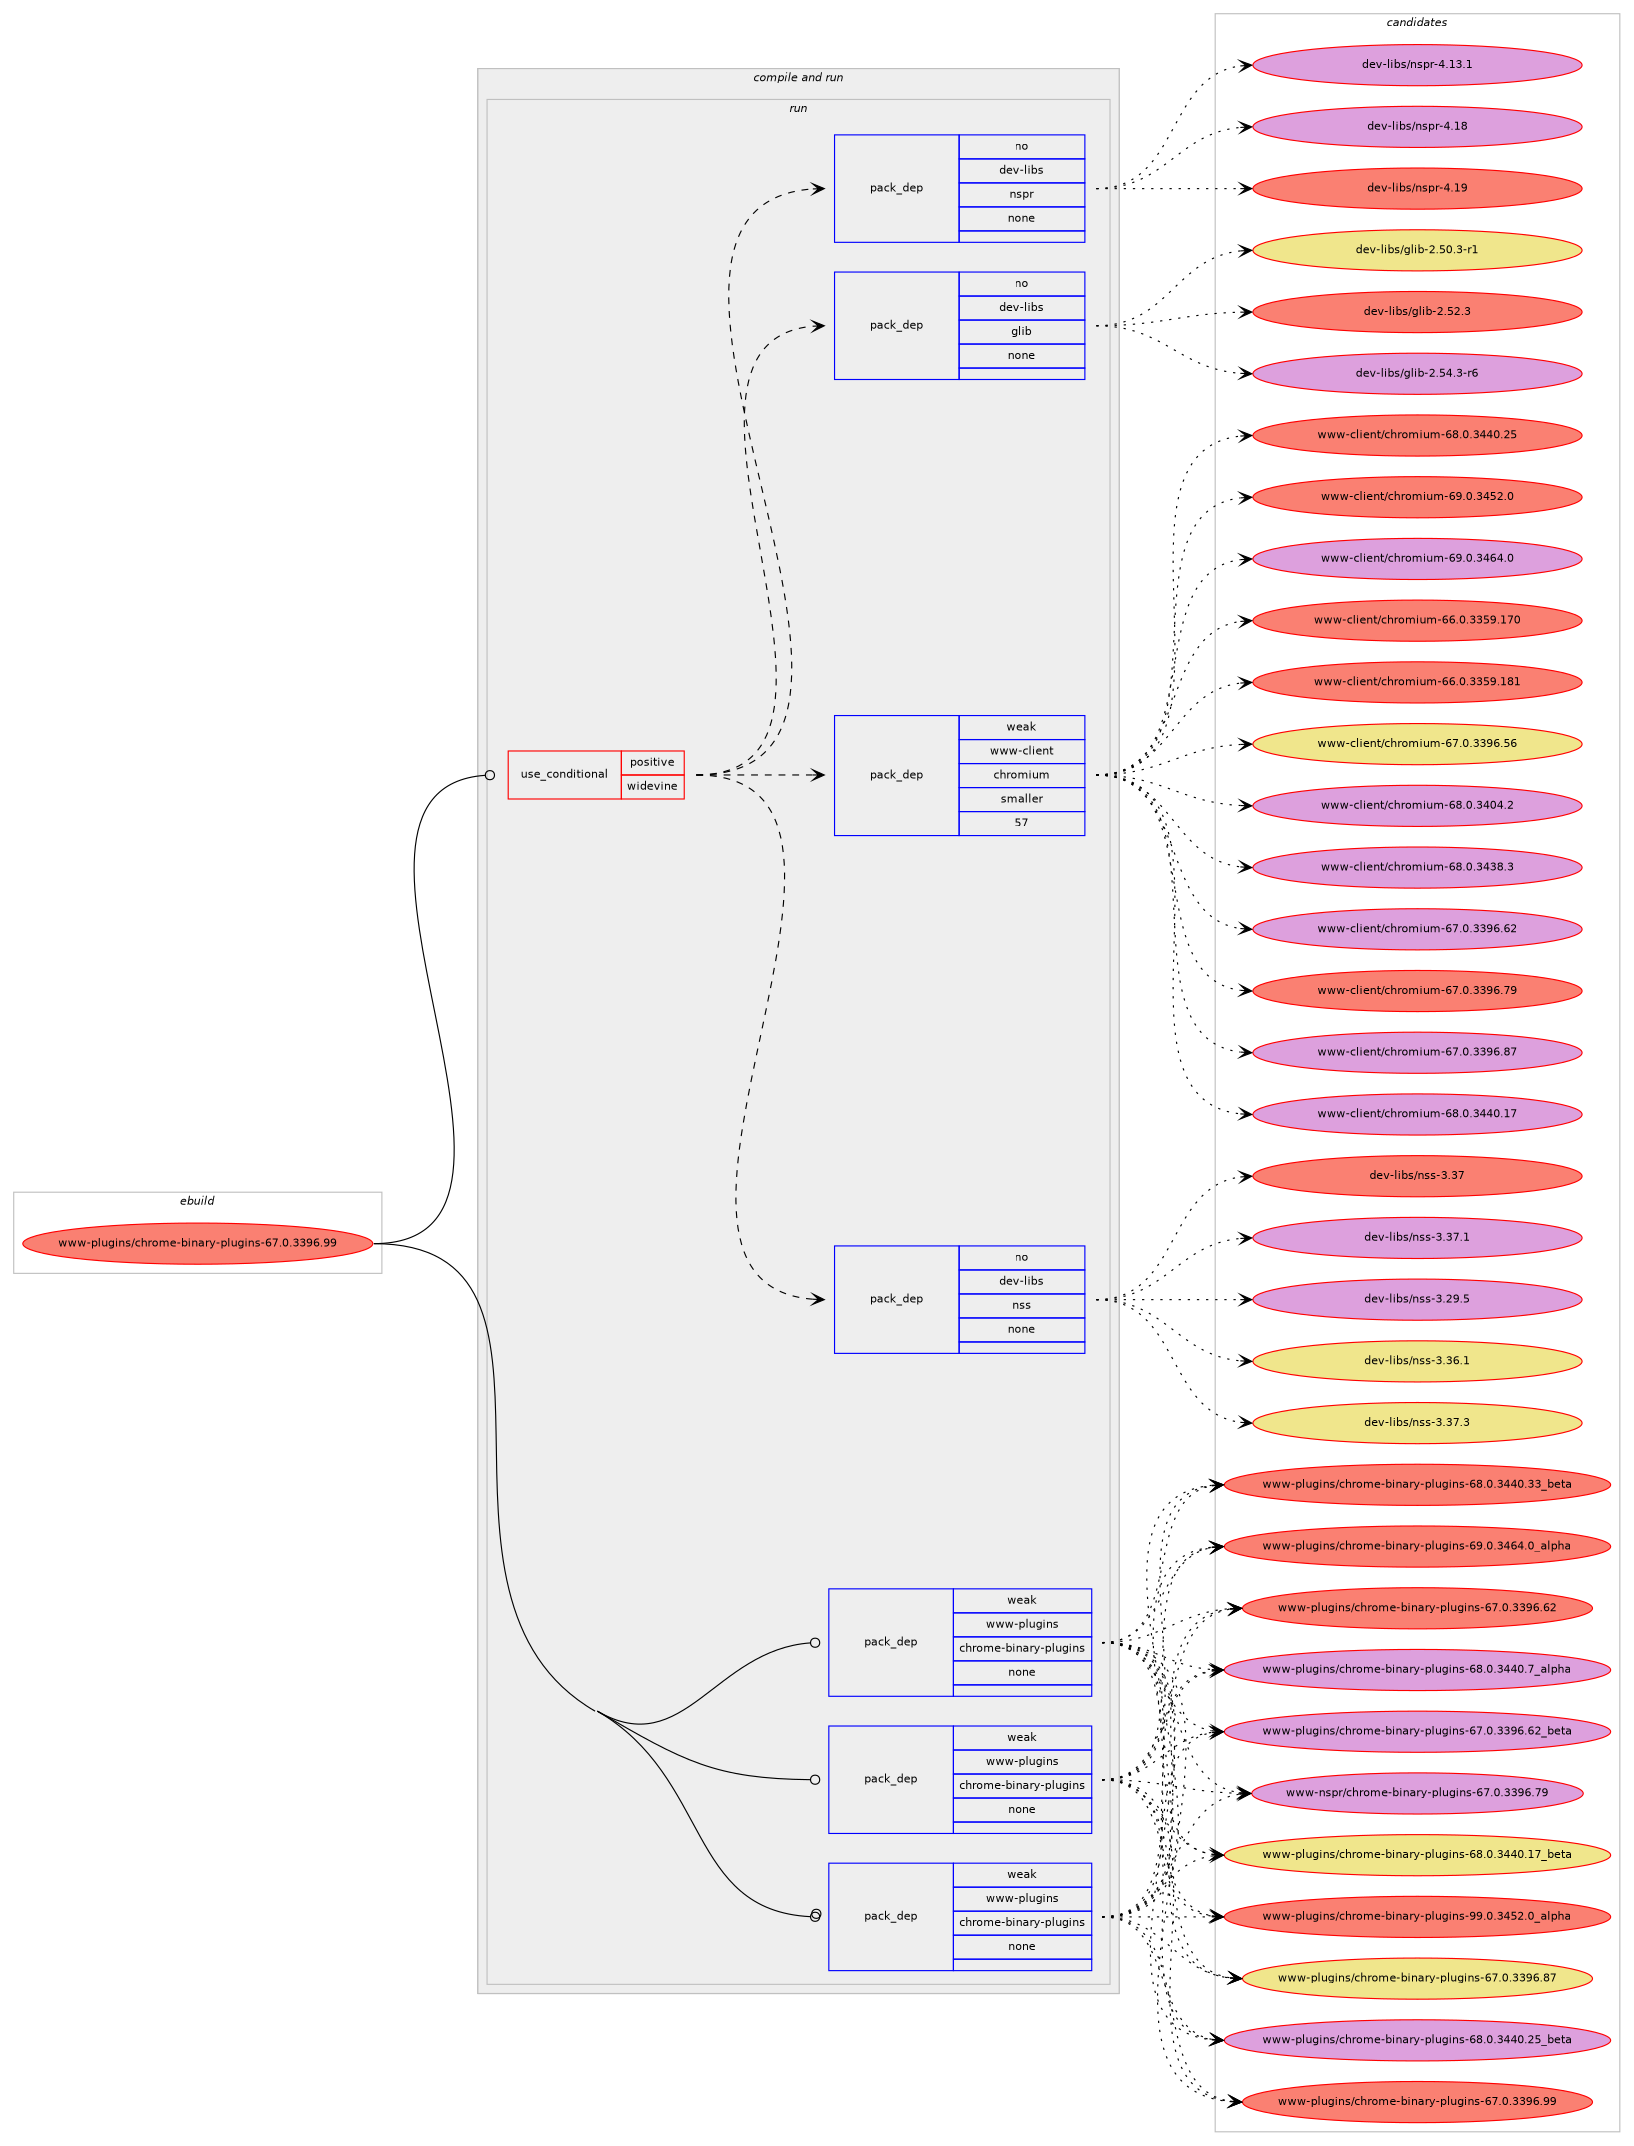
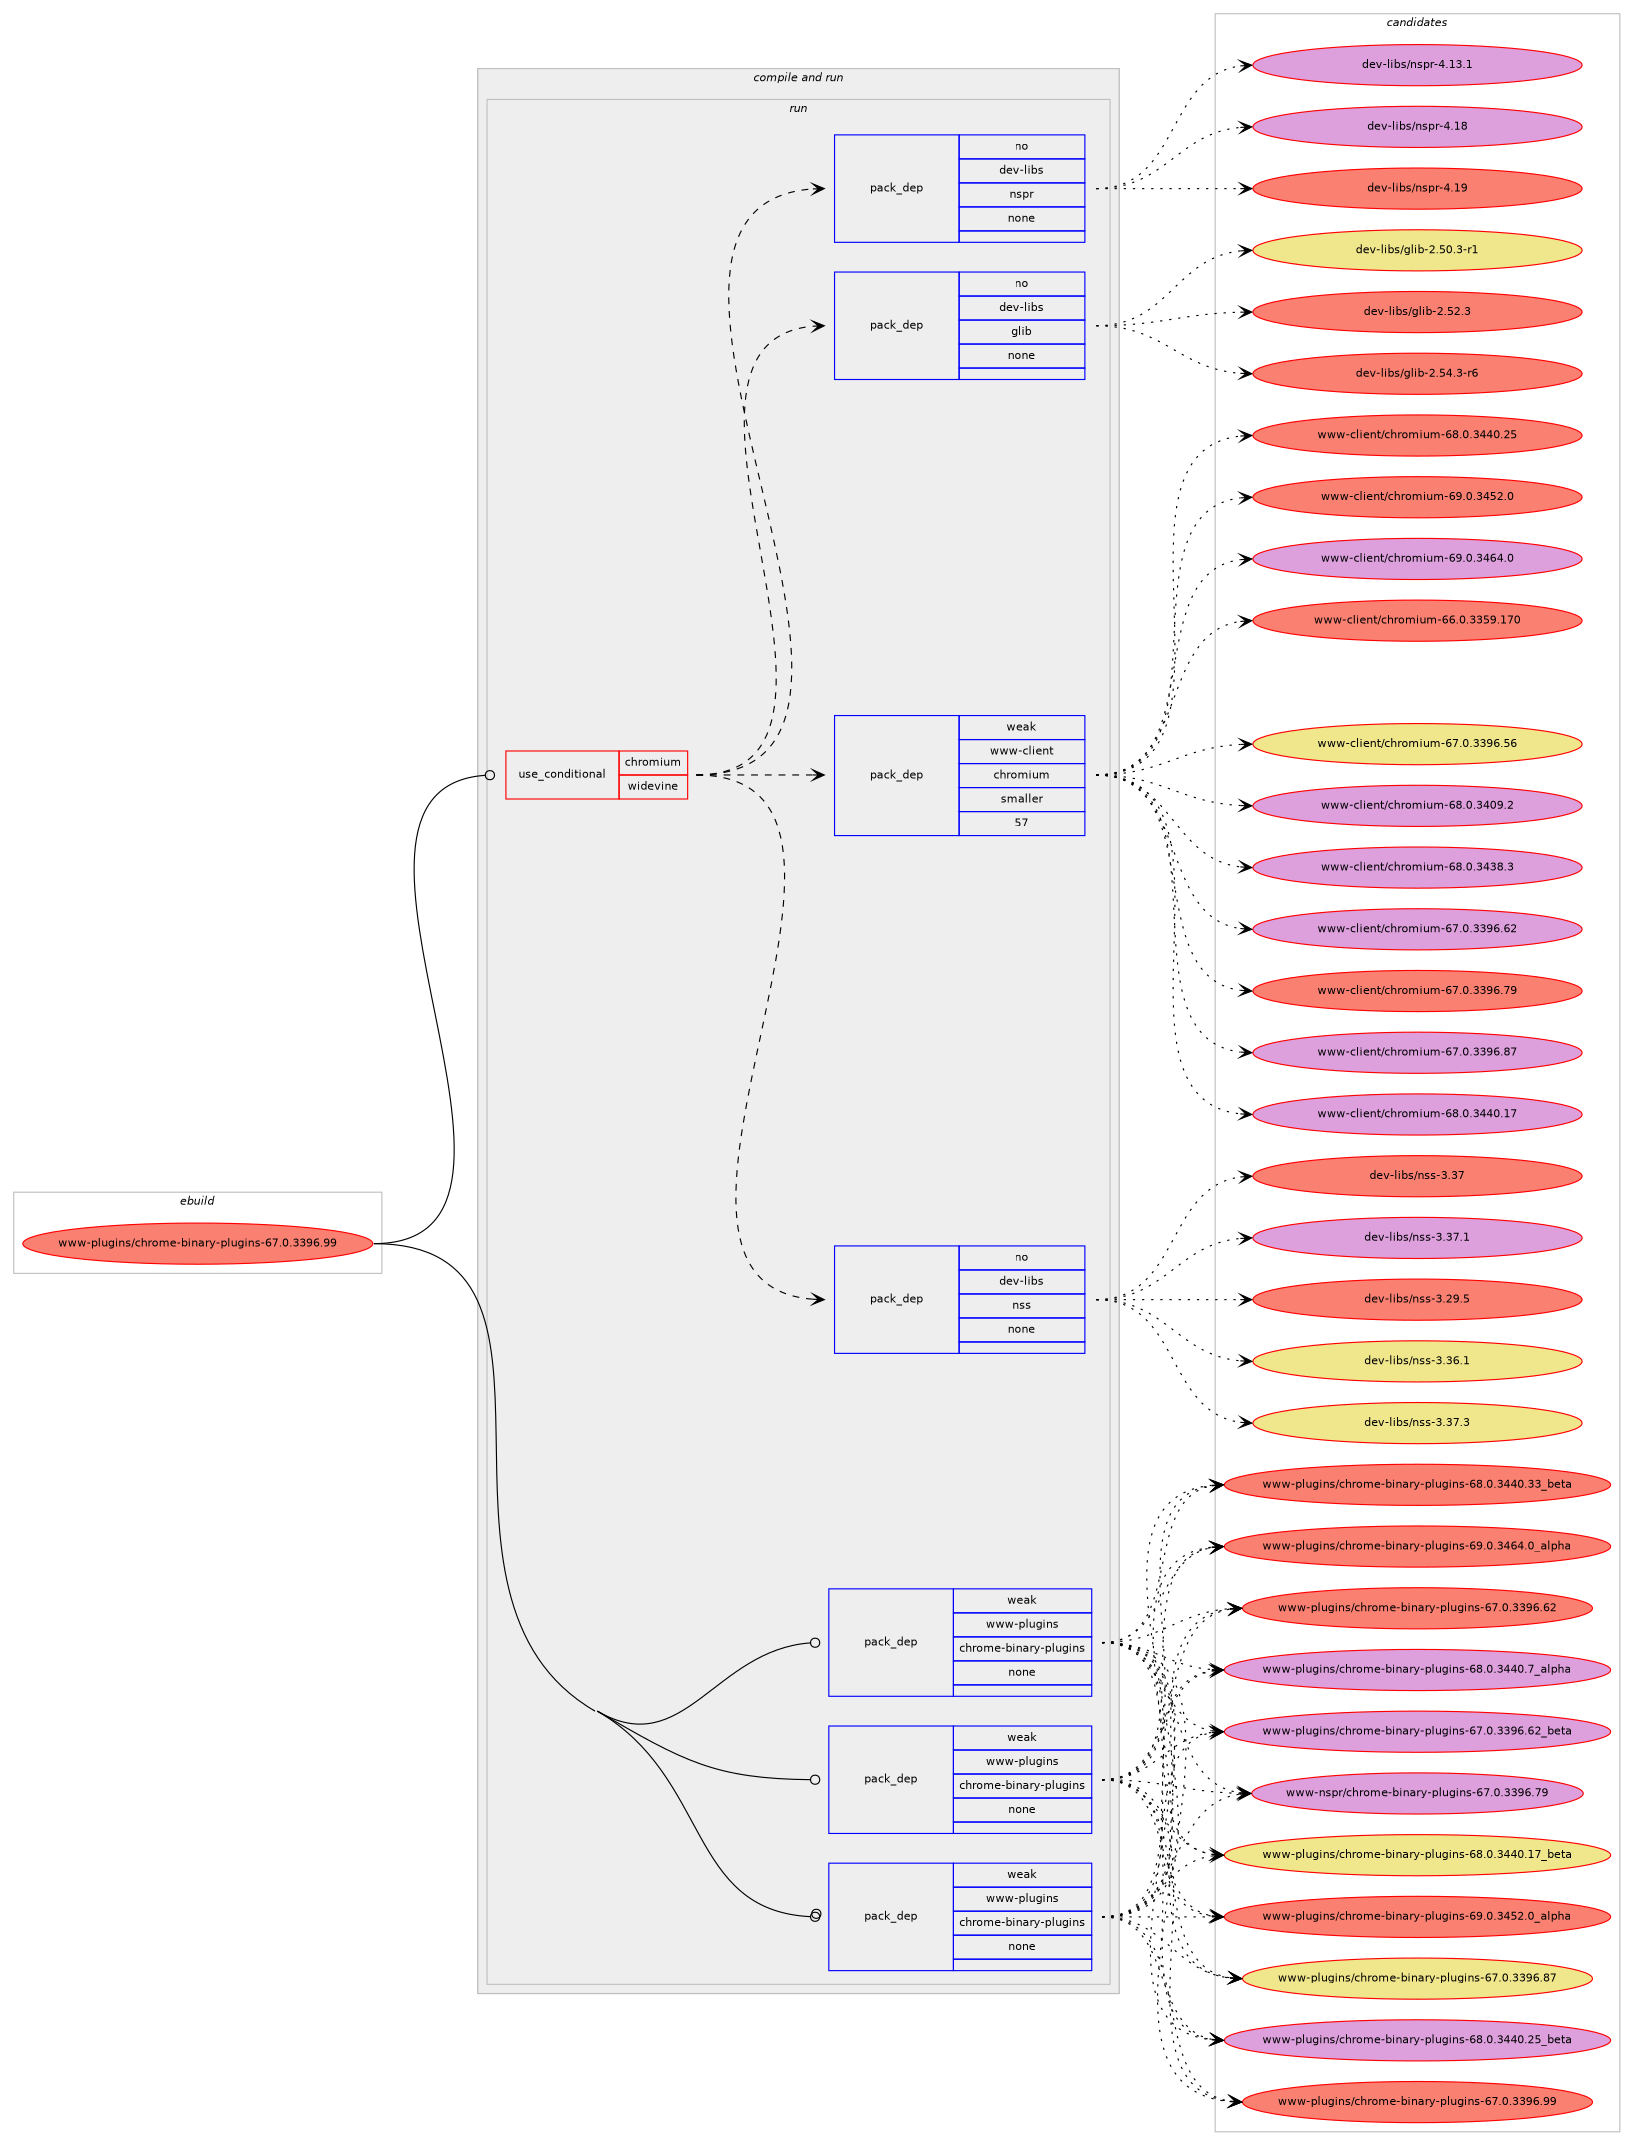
node "dev-libs/glib-2.54.3-r6": fillcolor plum -> salmon
node "www-client/chromium-66.0.3359.181": removed
node "use_conditional": text "positive" -> "chromium"
node "www-client/chromium-68.0.3404.2": label "www-client/chromium-68.0.3404.2" -> "www-client/chromium-68.0.3409.2"
node "dev-libs/nss-3.29.5": fillcolor plum -> salmon
node "www-plugins/chrome-binary-plugins-99.0.3452.0_alpha": label "www-plugins/chrome-binary-plugins-99.0.3452.0_alpha" -> "www-plugins/chrome-binary-plugins-69.0.3452.0_alpha"
